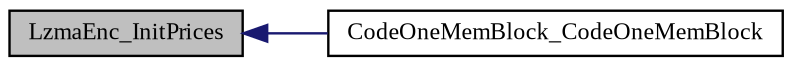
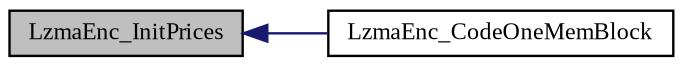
node "CodeOneMemBlock_CodeOneMemBlock": label "CodeOneMemBlock_CodeOneMemBlock" -> "LzmaEnc_CodeOneMemBlock"
